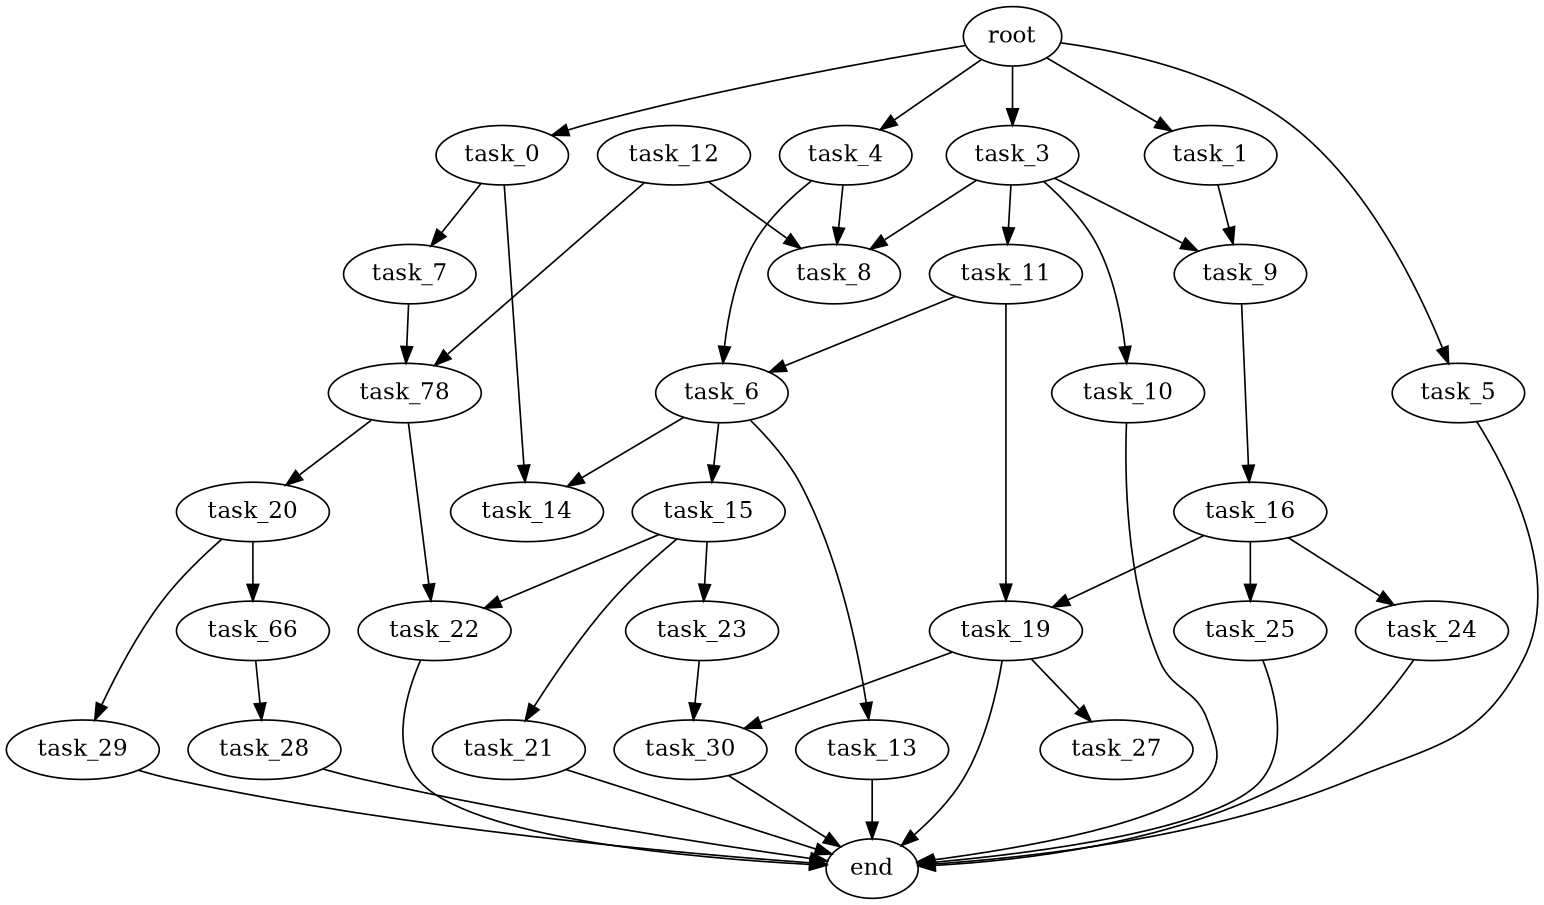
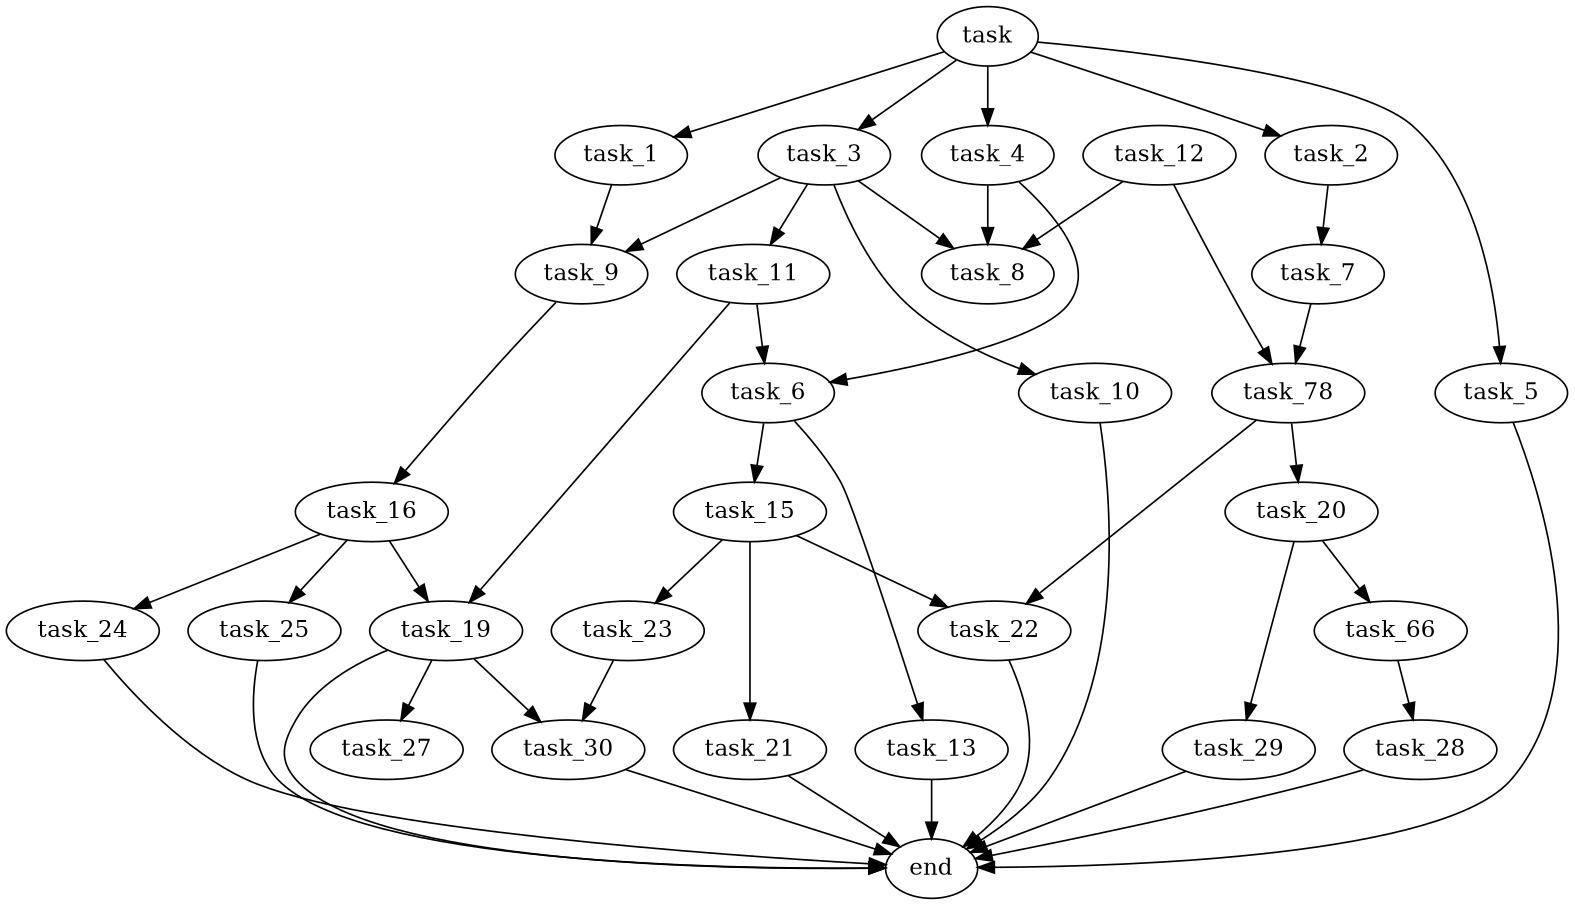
node "root": label "root" -> "task"
node "task_0": label "task_0" -> "task_2"
node "task_14": removed
